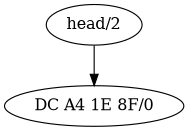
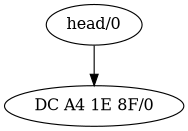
node "head/2": label "head/2" -> "head/0"
